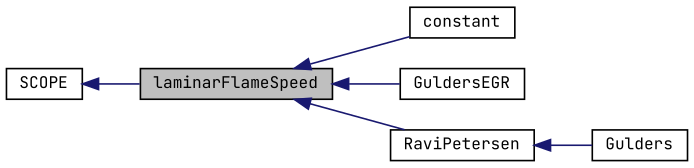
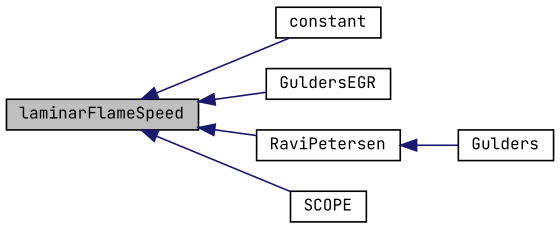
edge "laminarFlameSpeed" -> "SCOPE": reversed
